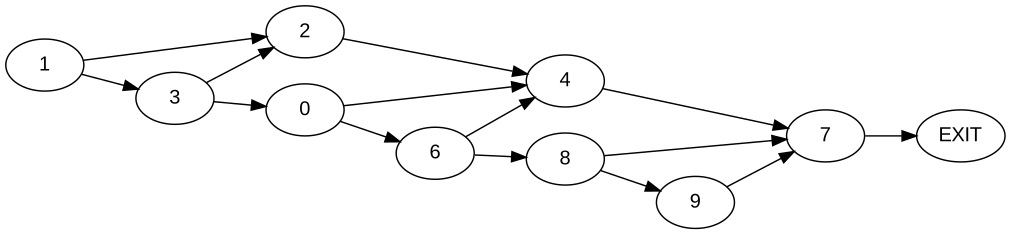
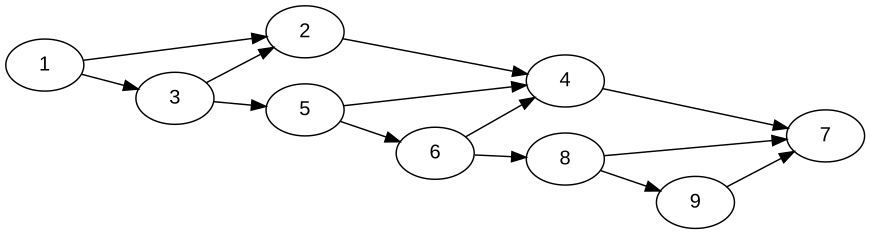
node "0": label "0" -> "5"
node "EXIT": removed
